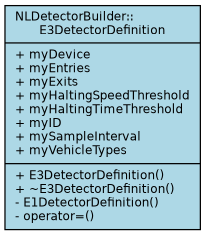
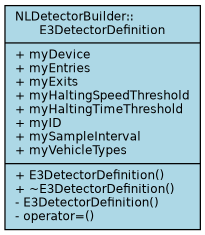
node "NLDetectorBuilder::": text "- E1DetectorDefinition()" -> "- E3DetectorDefinition()"
